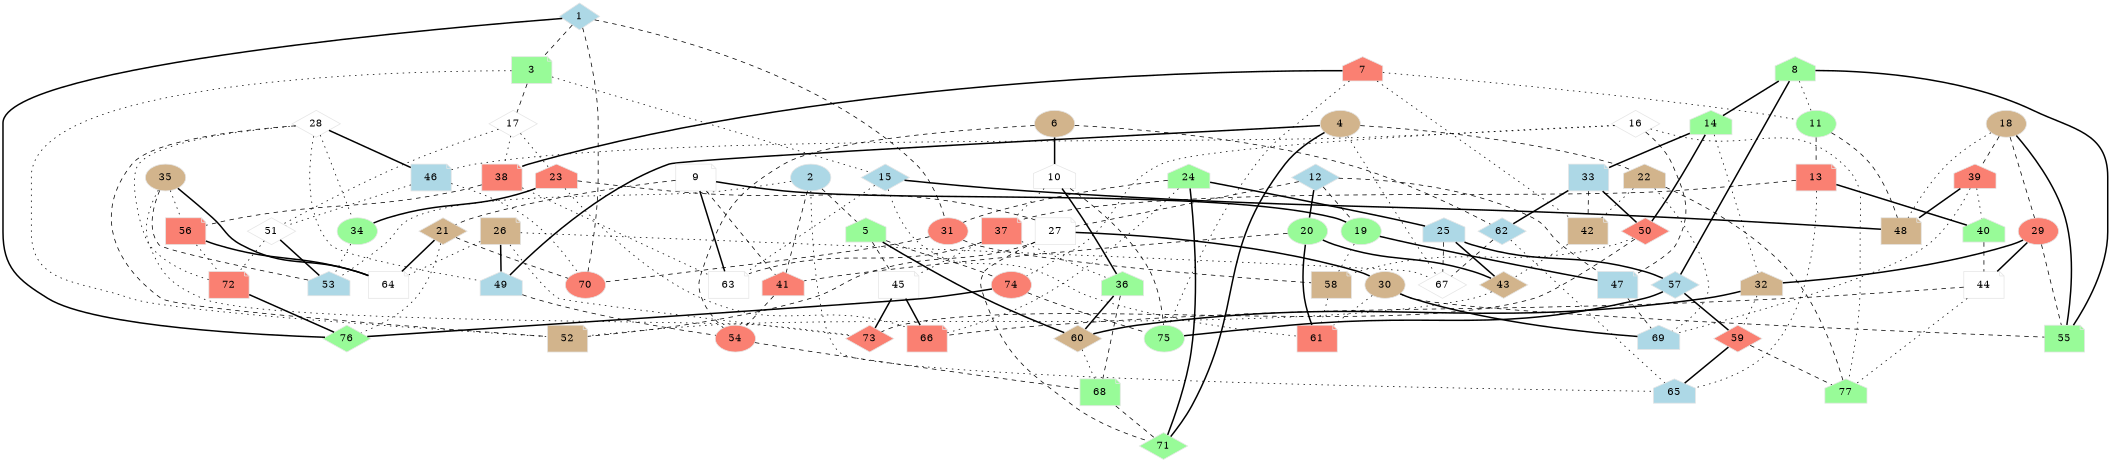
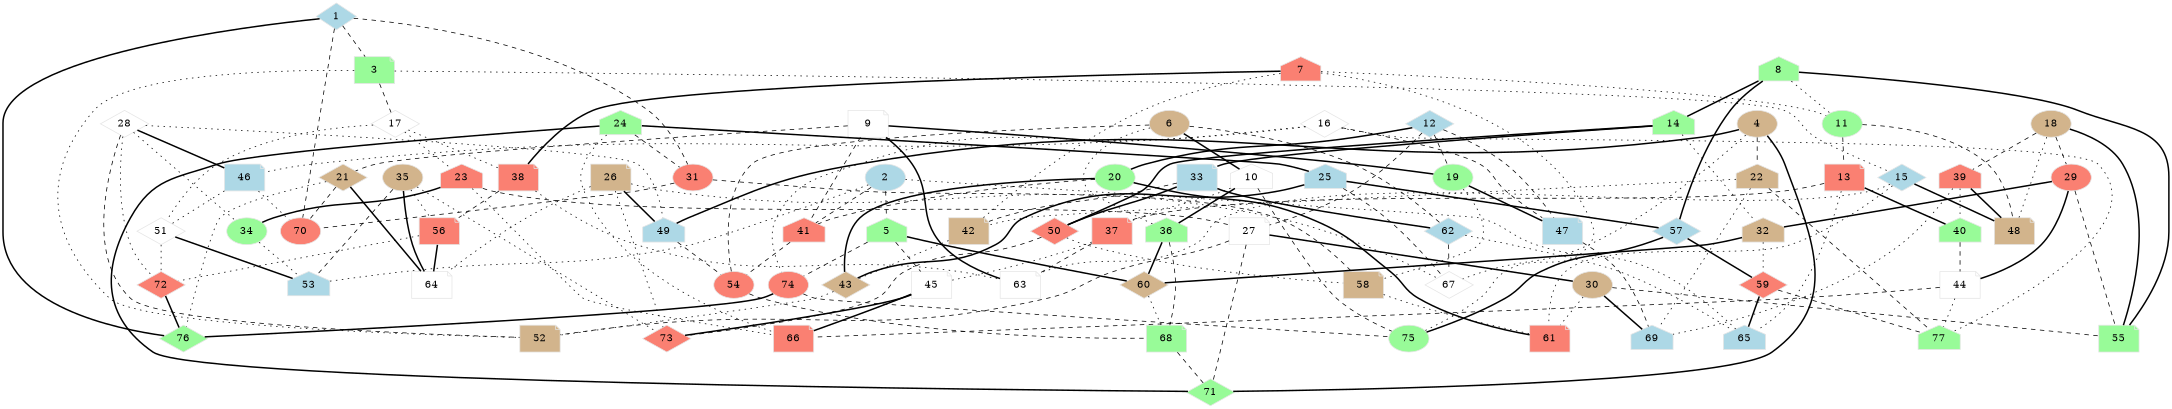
edge "37" -- "36": now "6" -- "36"
node "72": shape note -> diamond
